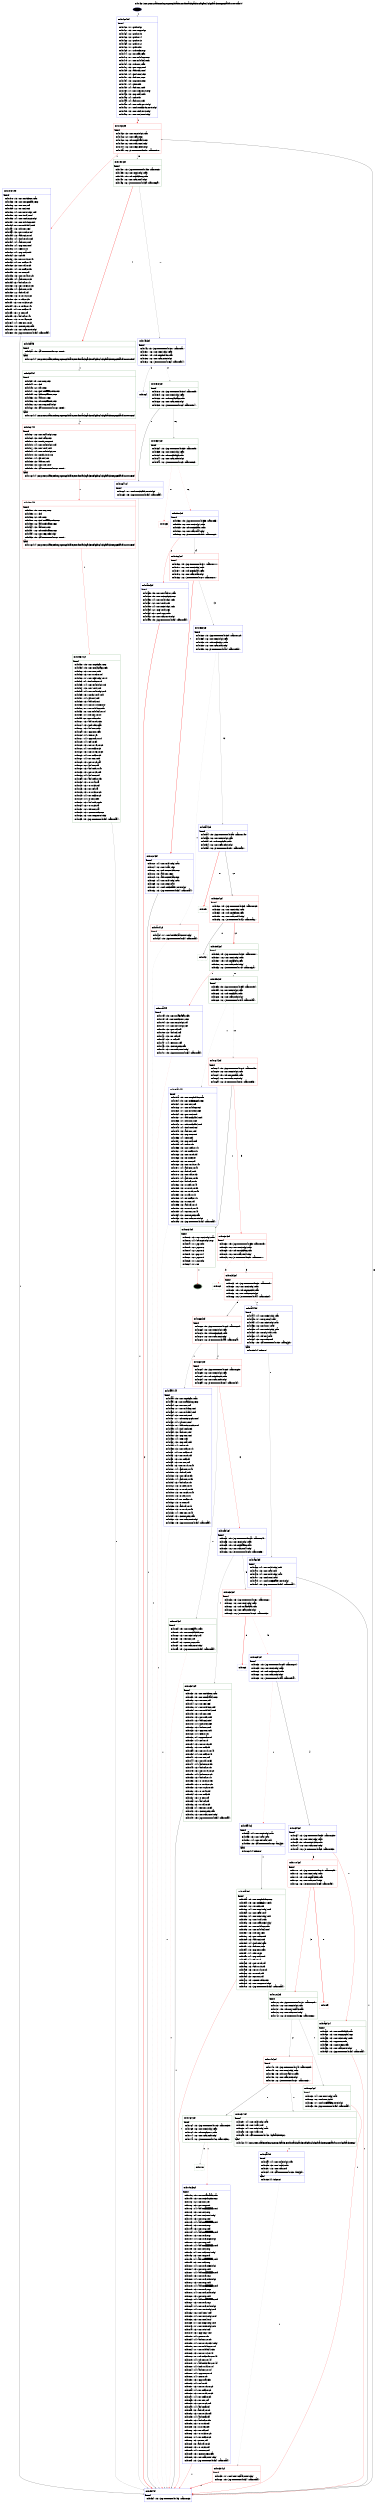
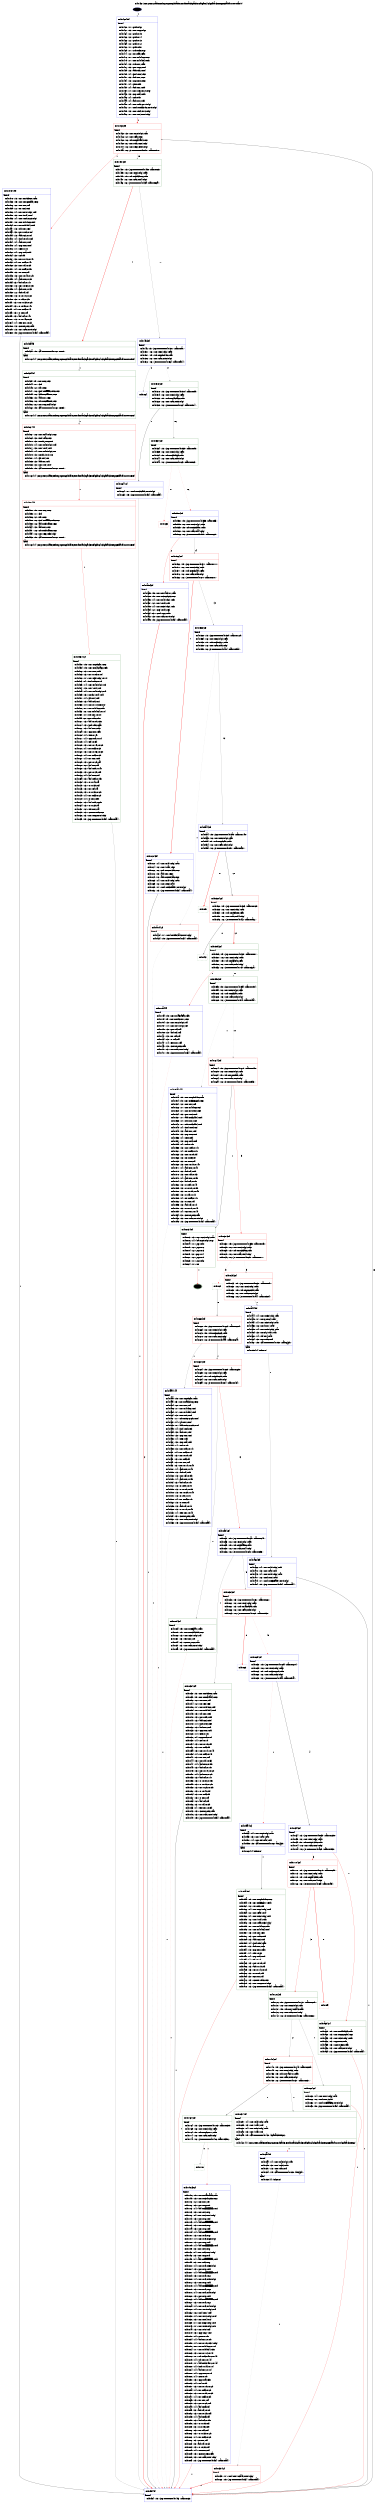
edge "0x40164c [28]" -> "0x401668 [28]": now "0x401cd1" -> "0x401668 [28]"
